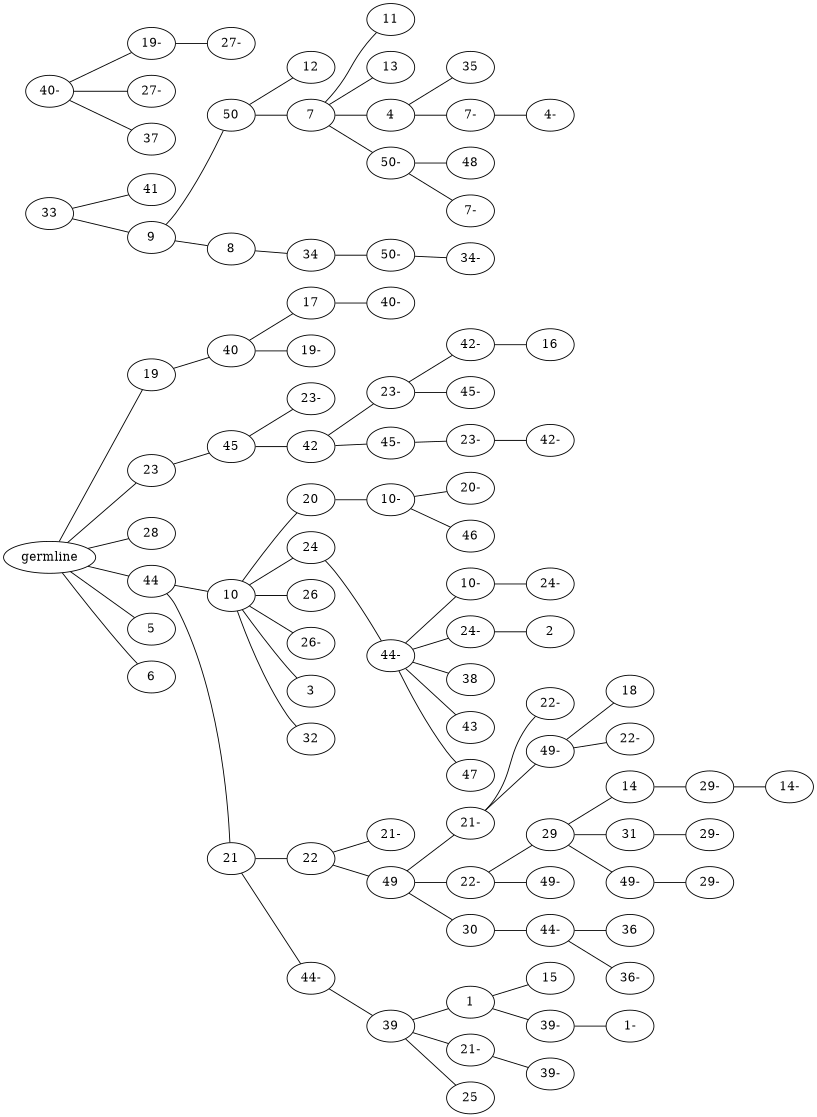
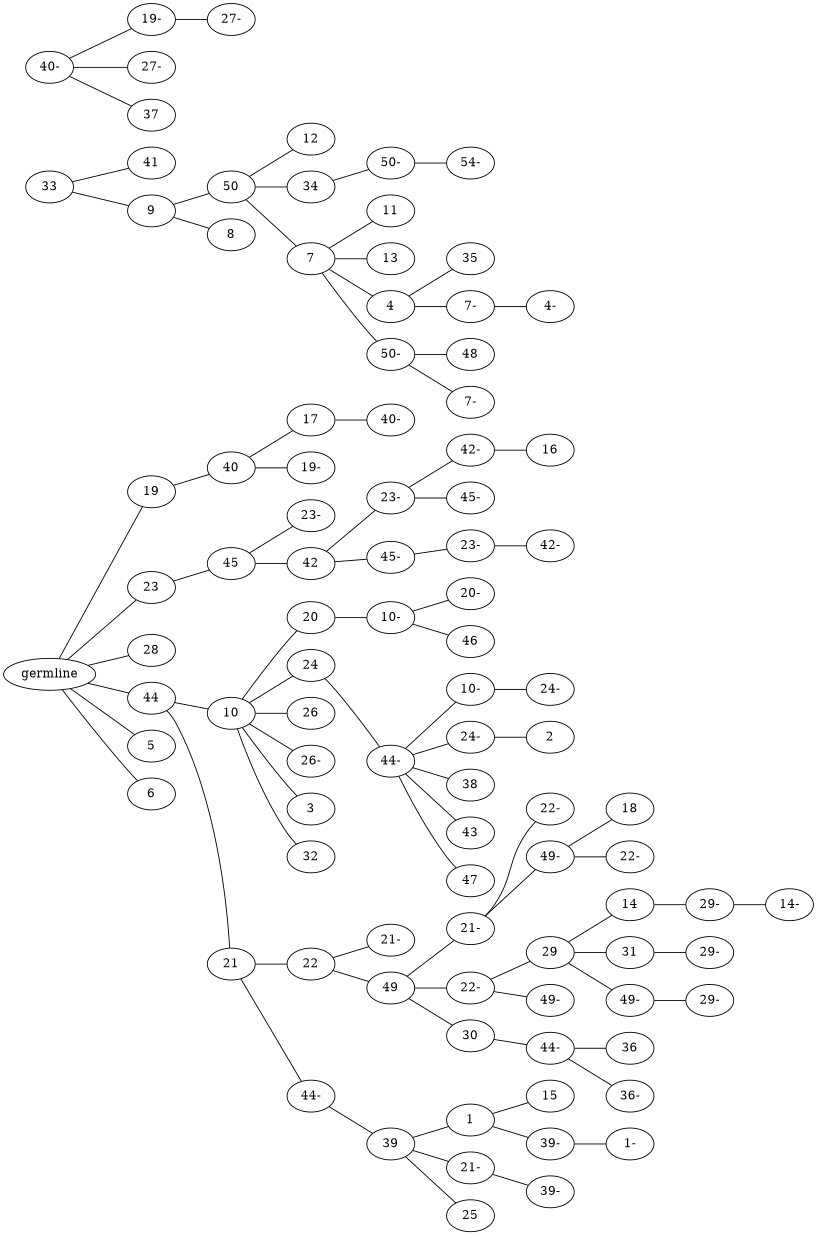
edge "8" -- "34": now "50" -- "34"
node "34-": label "34-" -> "54-"
